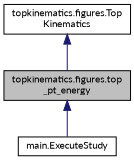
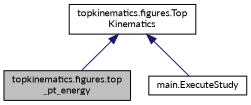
edge "main.ExecuteStudy" -> "topkinematics.figures.top _pt_energy": now "main.ExecuteStudy" -> "topkinematics.figures.Top Kinematics"
